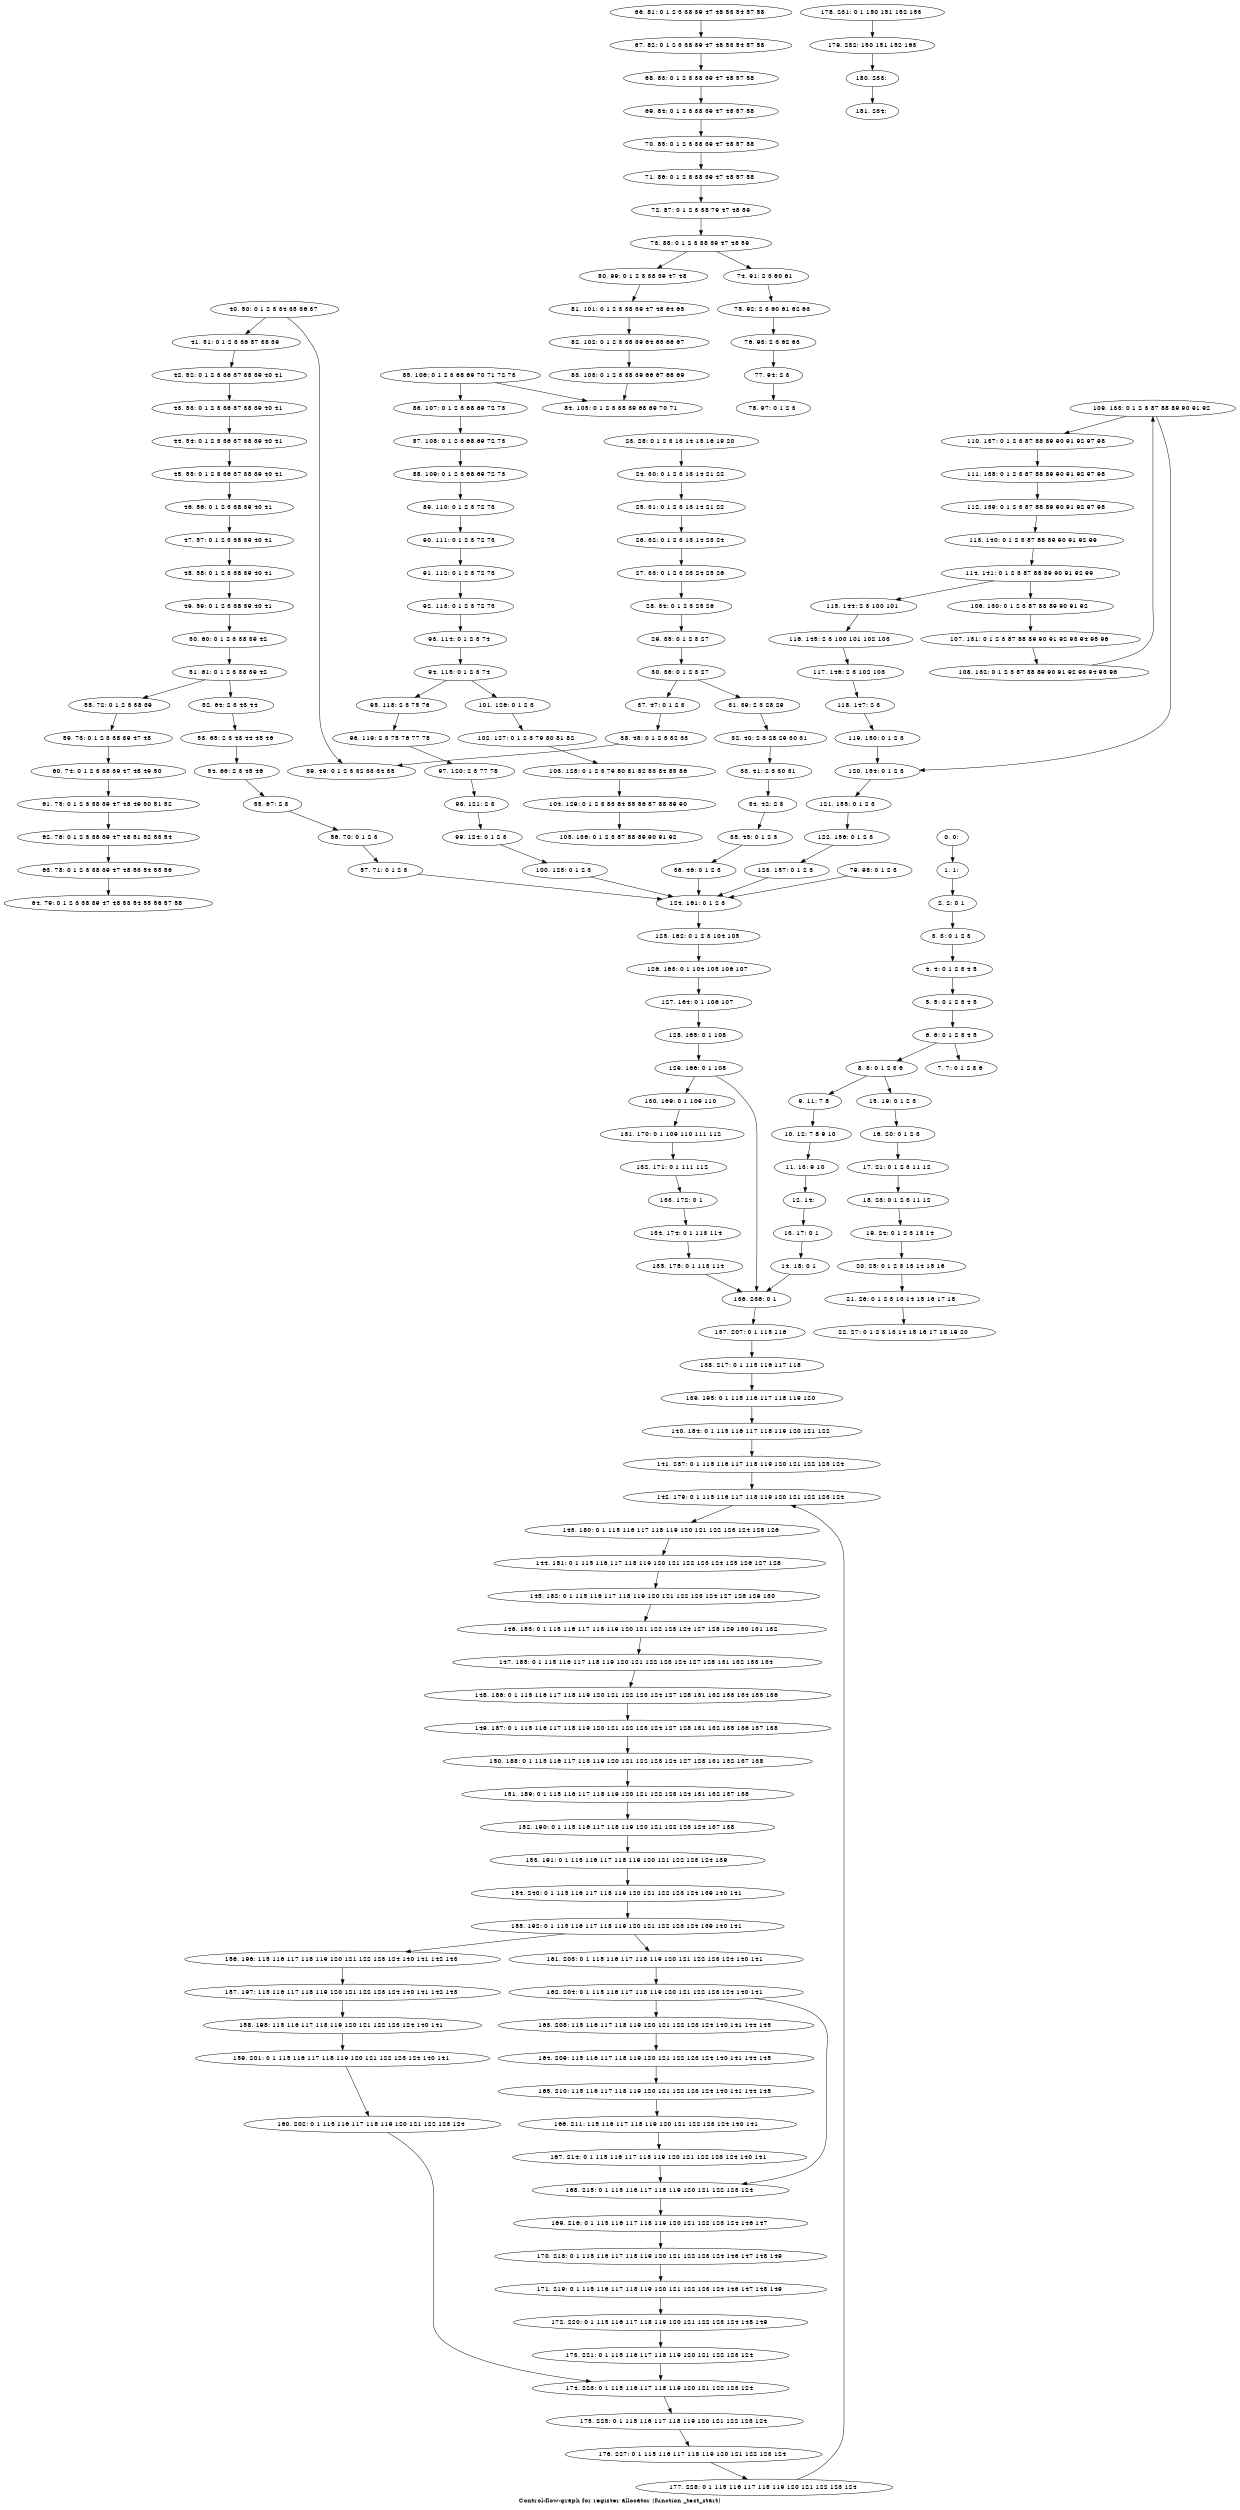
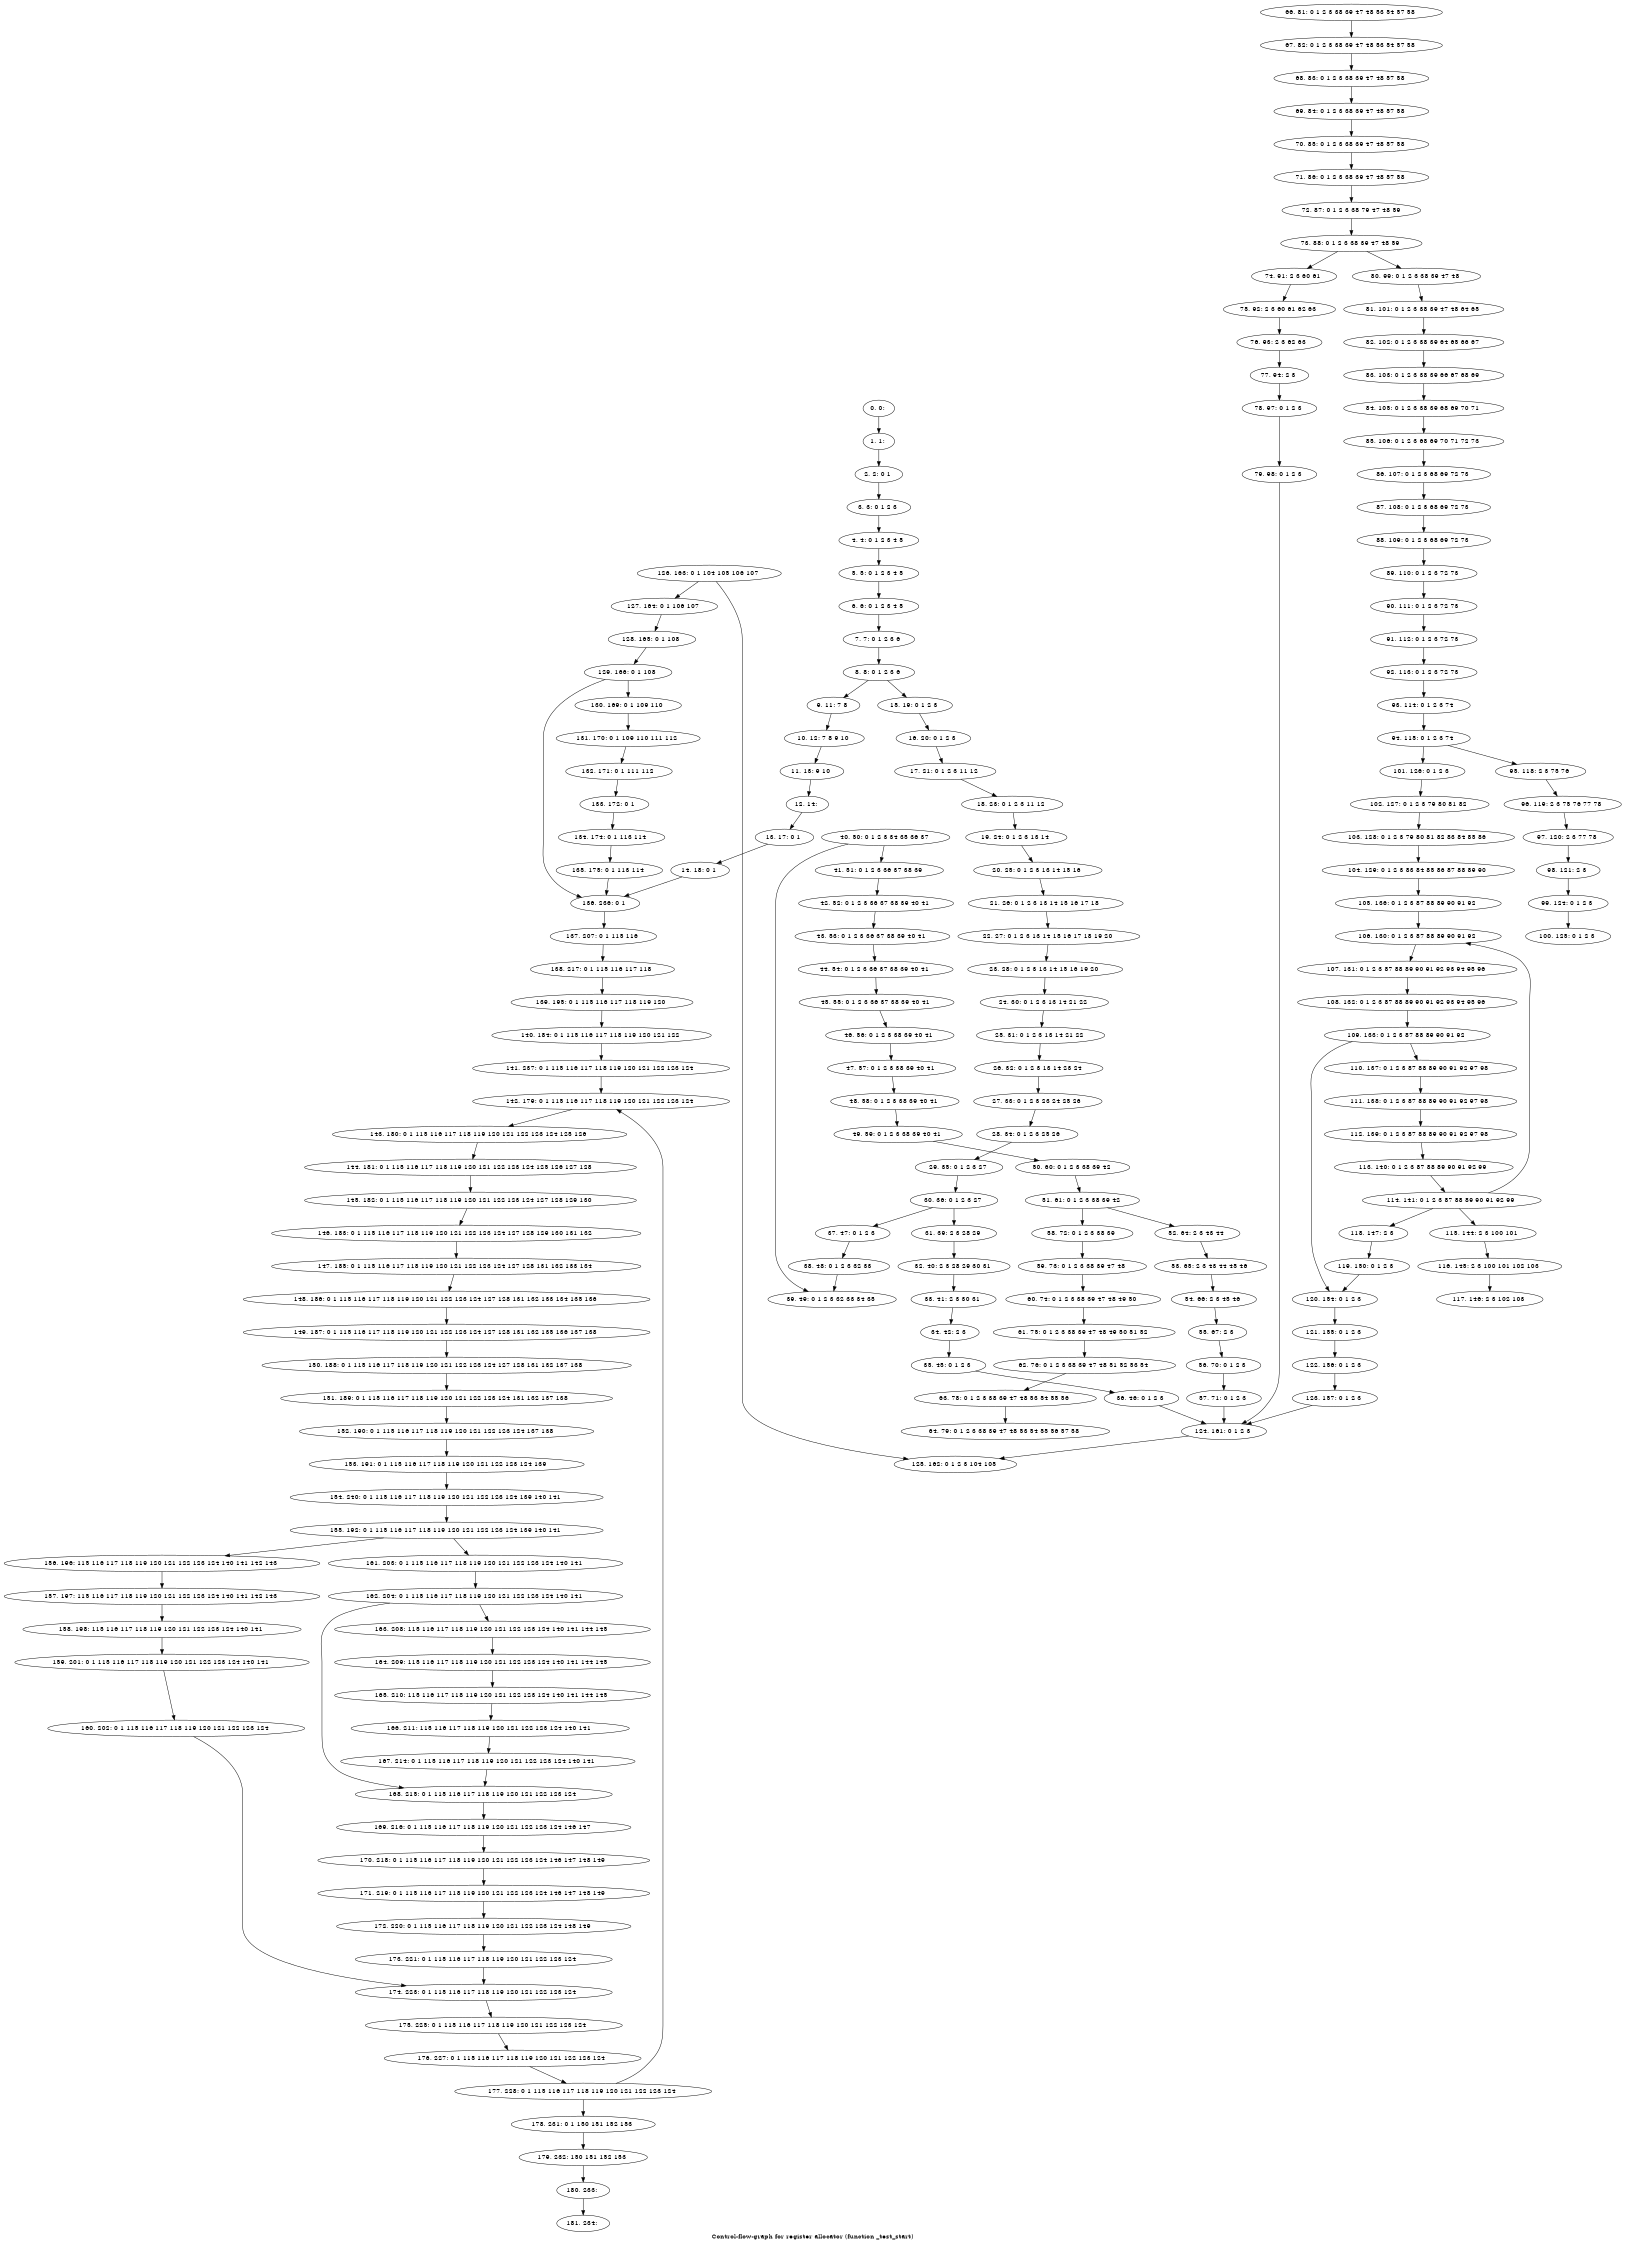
node "179, 232: 150 151 152 163": label "179, 232: 150 151 152 163" -> "179, 232: 150 151 152 153"
edge "85, 106: 0 1 2 3 68 69 70 71 72 73" -> "84, 105: 0 1 2 3 38 39 68 69 70 71": reversed
edge "78, 97: 0 1 2 3" -> "79, 98: 0 1 2 3": added
edge "117, 146: 2 3 102 103" -> "118, 147: 2 3": now "114, 141: 0 1 2 3 87 88 89 90 91 92 99" -> "118, 147: 2 3"
edge "100, 125: 0 1 2 3" -> "124, 161: 0 1 2 3": removed
edge "105, 136: 0 1 2 3 87 88 89 90 91 92" -> "106, 130: 0 1 2 3 87 88 89 90 91 92": added
edge "125, 162: 0 1 2 3 104 105" -> "126, 163: 0 1 104 105 106 107": reversed
edge "22, 27: 0 1 2 3 13 14 15 16 17 18 19 20" -> "23, 28: 0 1 2 3 13 14 15 16 19 20": added
edge "6, 6: 0 1 2 3 4 5" -> "8, 8: 0 1 2 3 6": now "7, 7: 0 1 2 3 6" -> "8, 8: 0 1 2 3 6"
edge "177, 228: 0 1 115 116 117 118 119 120 121 122 123 124" -> "178, 231: 0 1 150 151 152 153": added
